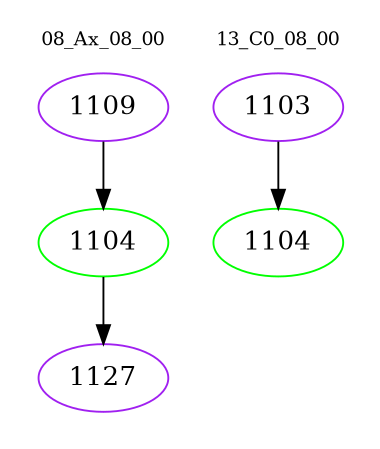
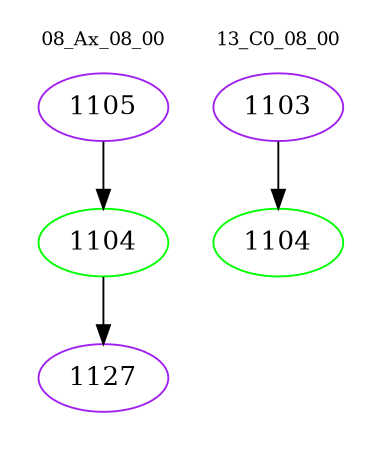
node "1109": label "1109" -> "1105"
